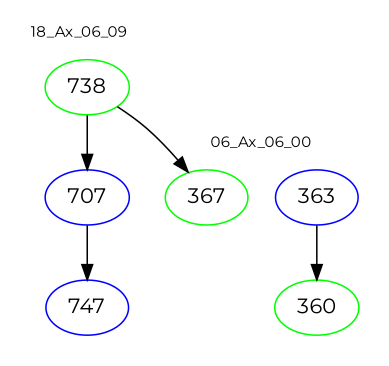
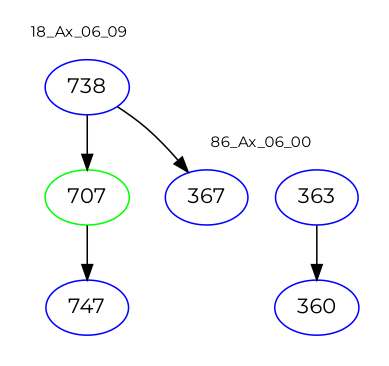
node "738": color green -> blue
cluster "06_Ax_06_00": label "06_Ax_06_00" -> "86_Ax_06_00"
node "707": color blue -> green
node "367": color green -> blue
node "360": color green -> blue
